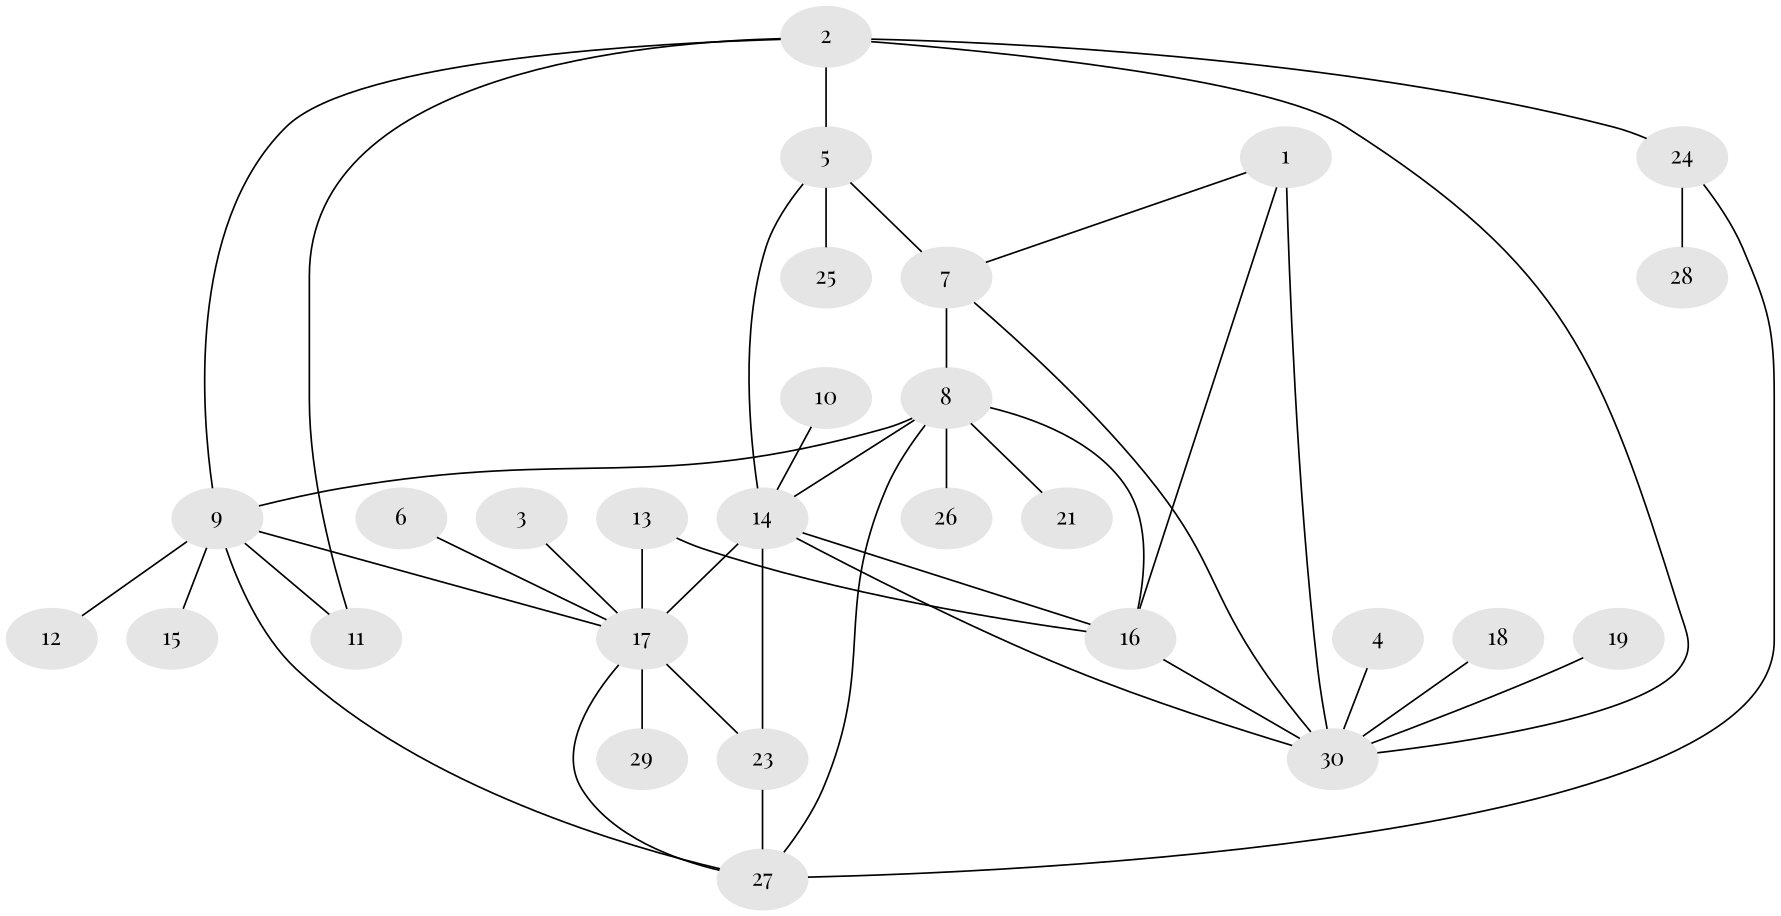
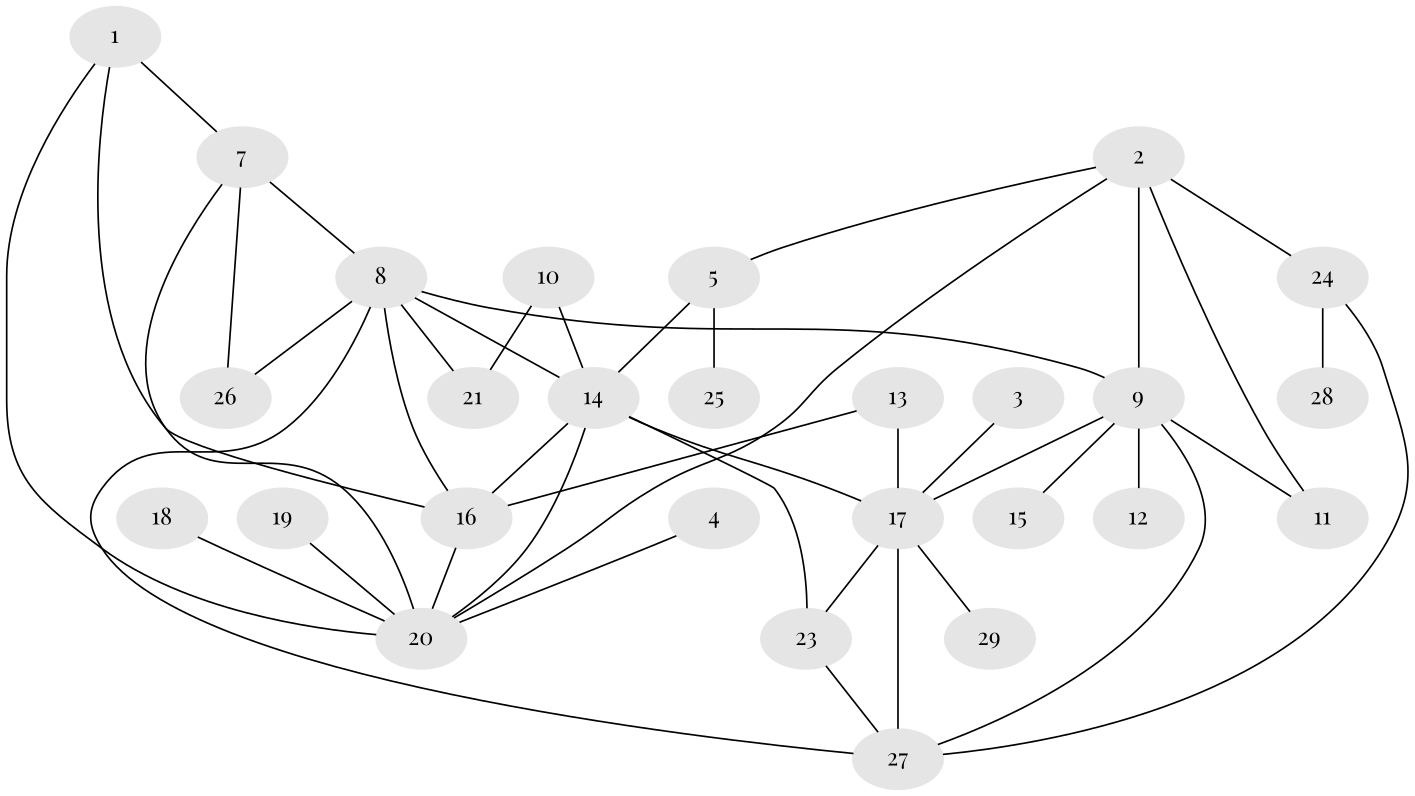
edge "5" -- "7": now "26" -- "7"
edge "10" -- "21": added
node "6": removed
node "30": label "30" -> "20"
